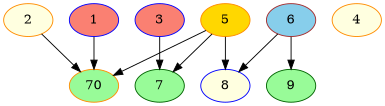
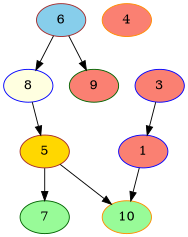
node "2": removed
node "5": color darkorange -> brown
node "4": fillcolor lightyellow -> salmon
edge "3" -> "7": now "3" -> "1"
edge "5" -> "8": reversed
node "70": label "70" -> "10"
node "9": fillcolor palegreen -> salmon
